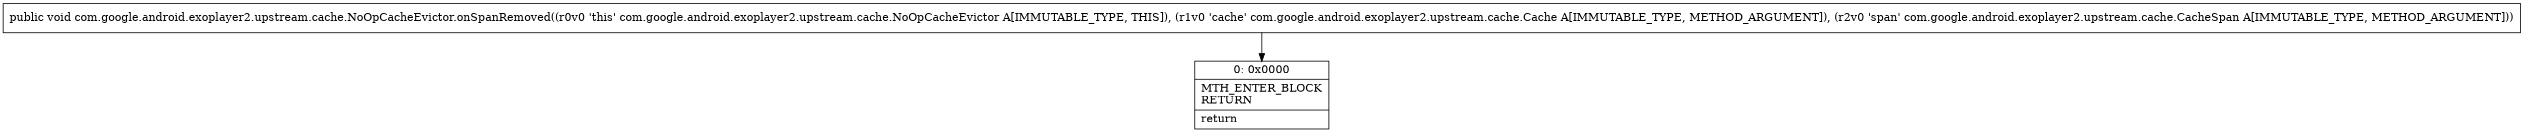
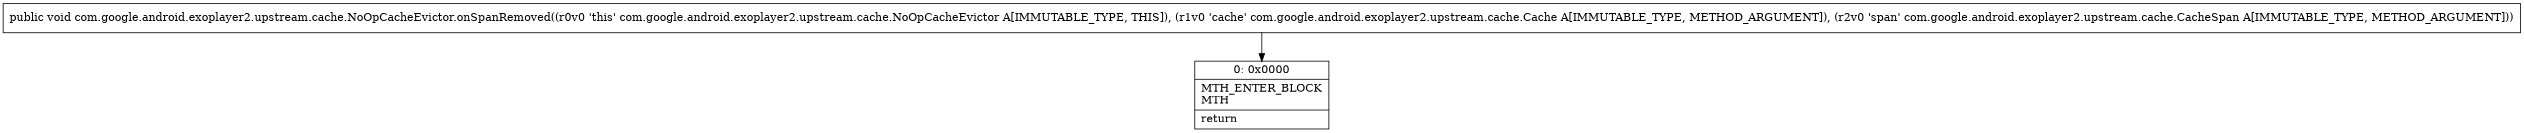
node "0: 0x0000": text "RETURN" -> "MTH"
